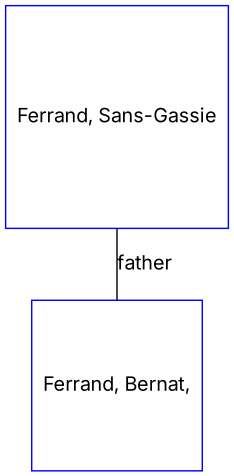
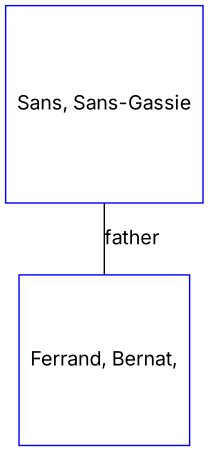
node "Ferrand, Sans-Gassie": label "Ferrand, Sans-Gassie" -> "Sans, Sans-Gassie"
